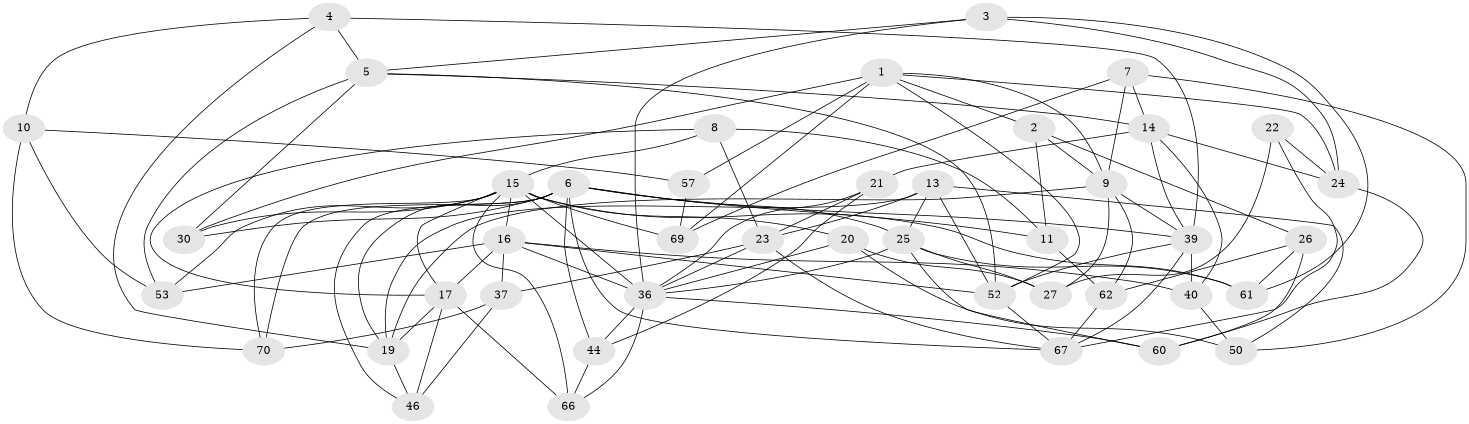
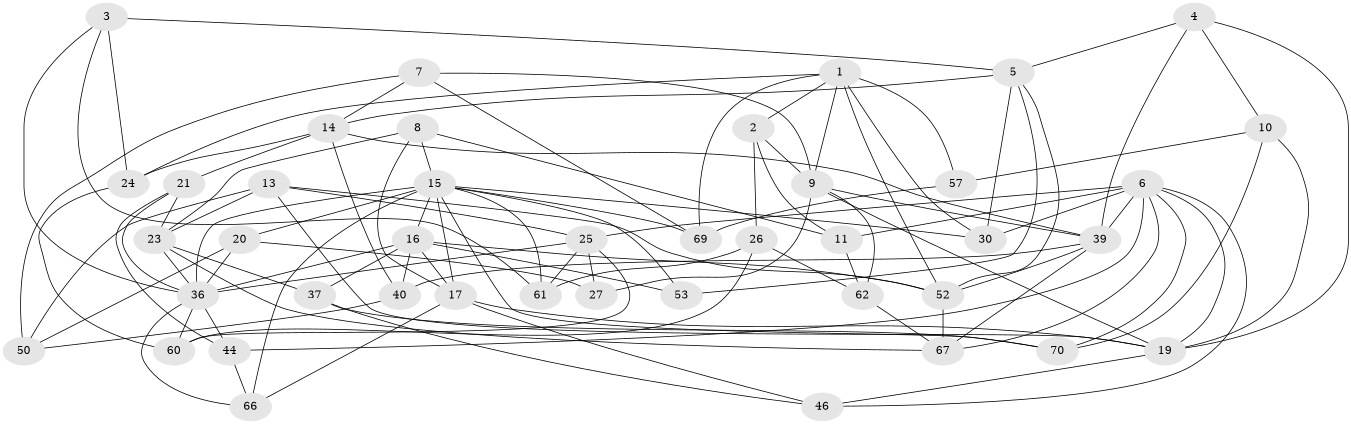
node "22": removed
edge "10" -- "53": now "10" -- "19"
